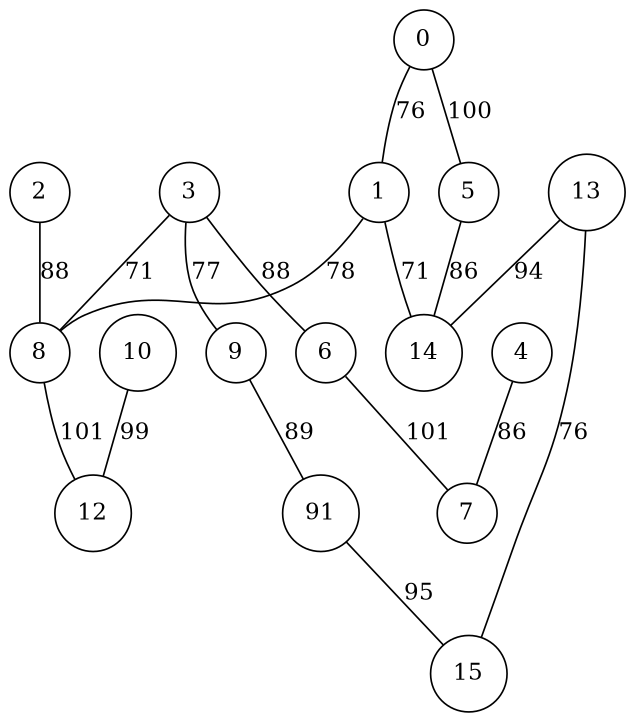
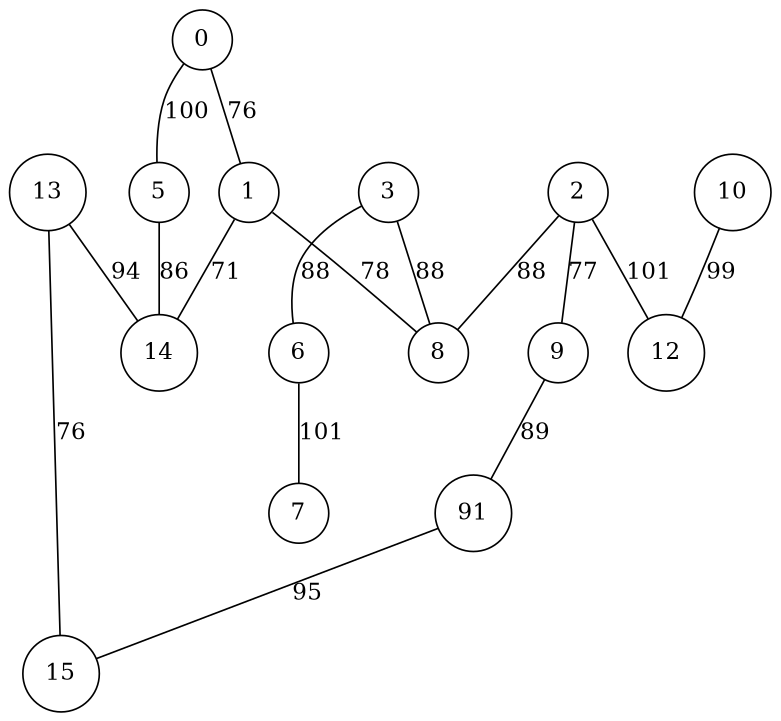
edge "3" -- "8": label "71" -> "88"
edge "3" -- "9": now "2" -- "9"
node "4": removed
edge "8" -- "12": now "2" -- "12"
